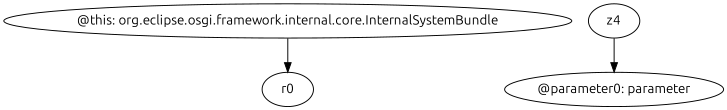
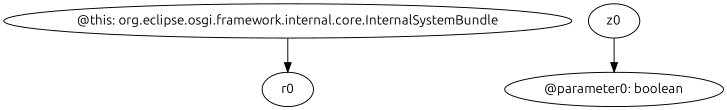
node "z4": label "z4" -> "z0"
node "@parameter0: parameter": label "@parameter0: parameter" -> "@parameter0: boolean"
